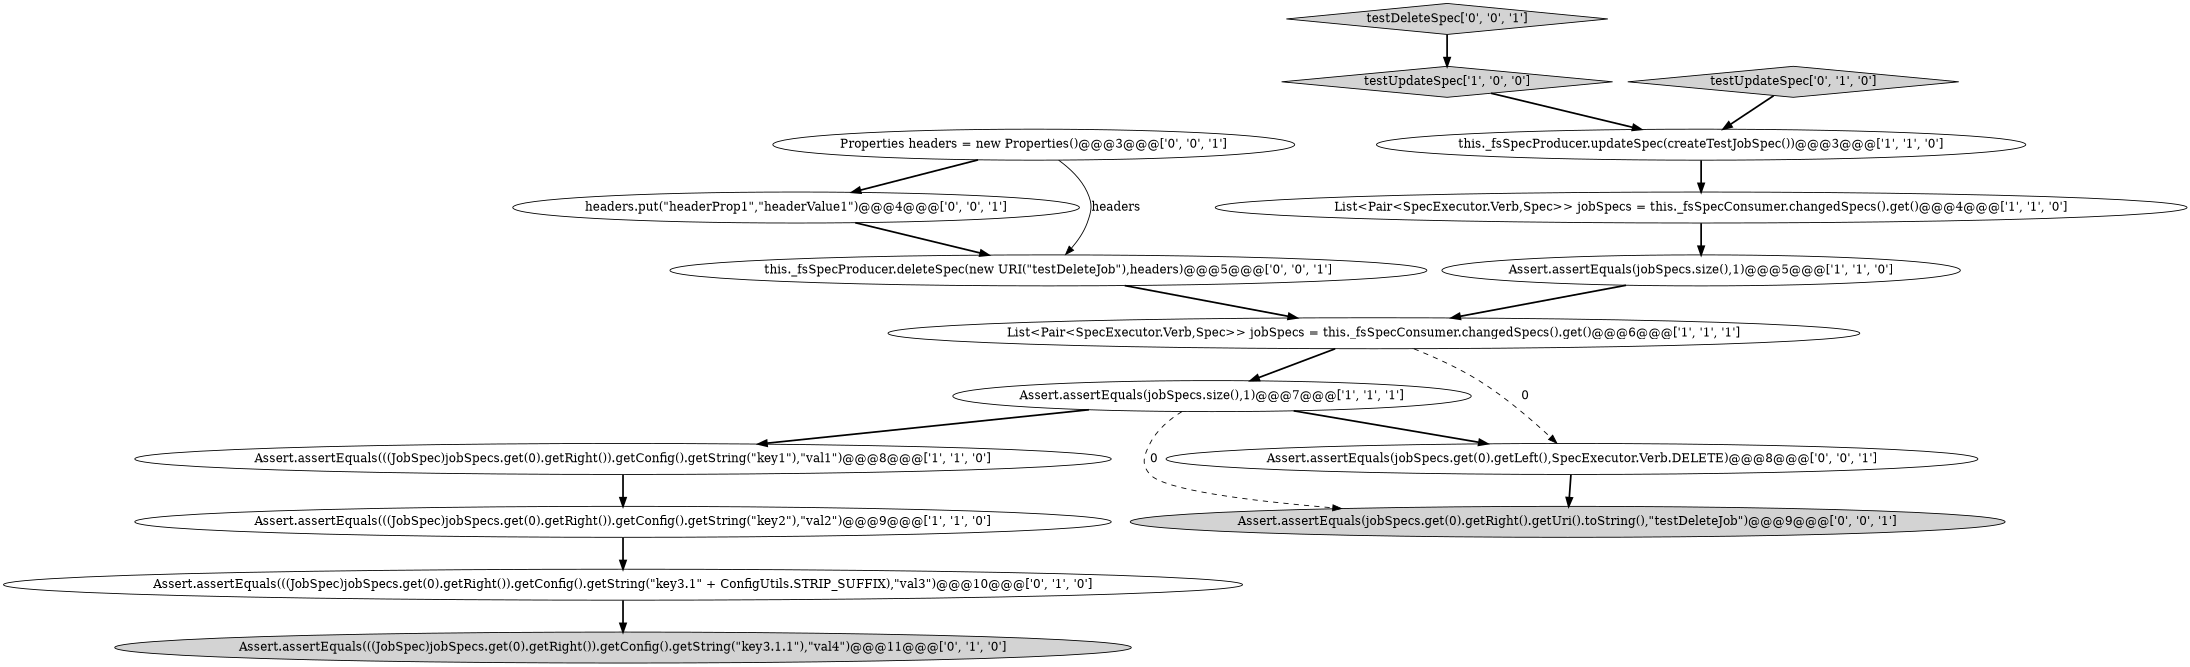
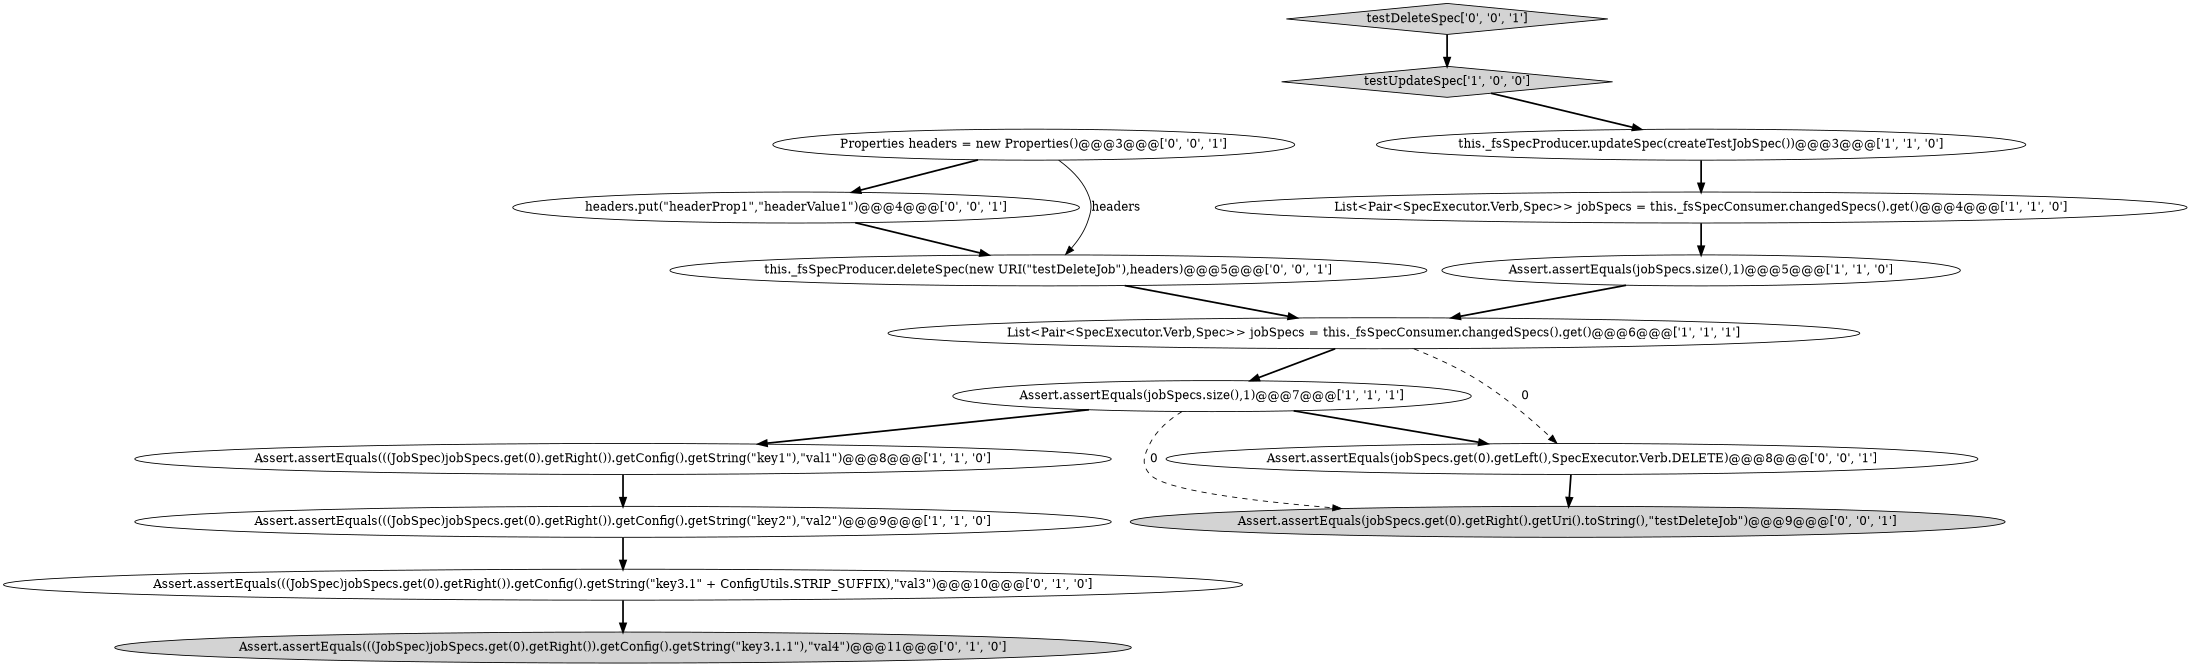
node "testUpdateSpec['0', '1', '0']": removed
